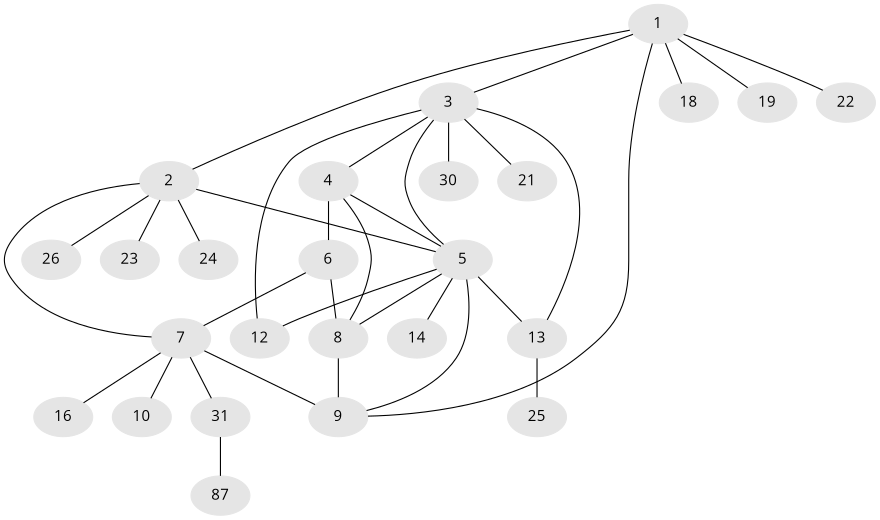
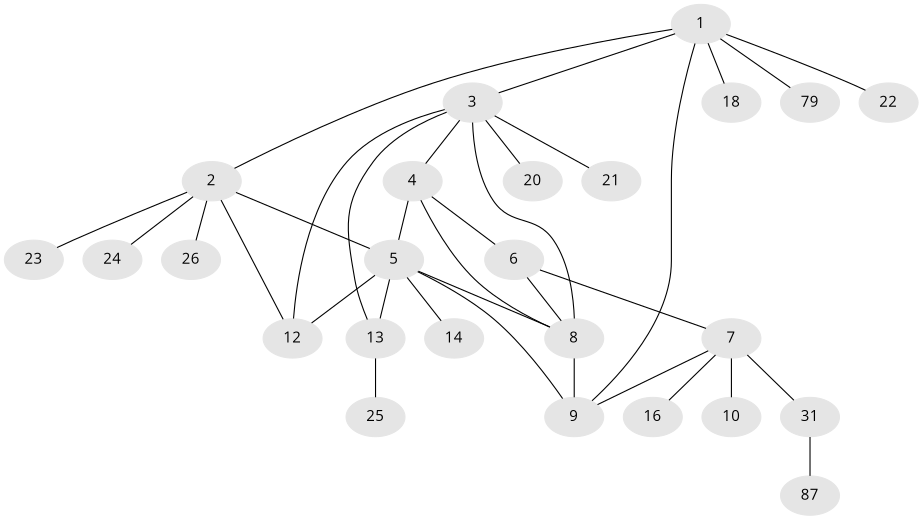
node "19": label "19" -> "79"
node "30": label "30" -> "20"
edge "3" -- "5": now "3" -- "8"
edge "2" -- "7": now "2" -- "12"
